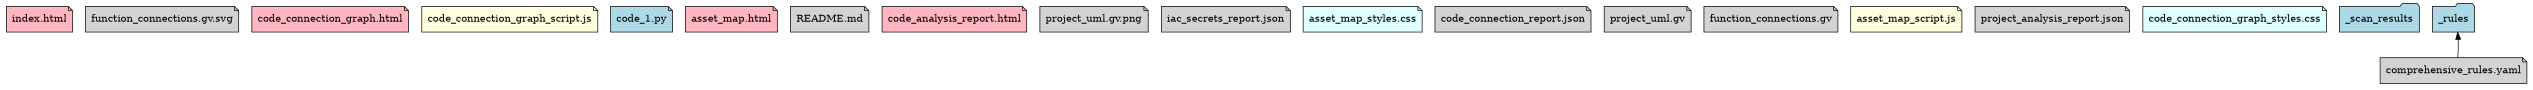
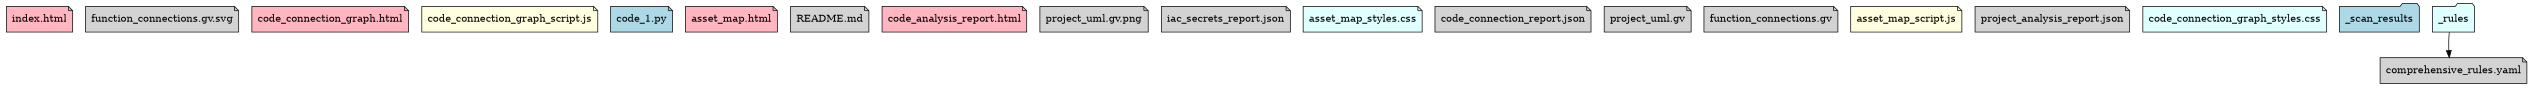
node "_rules": fillcolor lightblue -> lightcyan
edge "comprehensive_rules.yaml" -> "_rules": reversed
